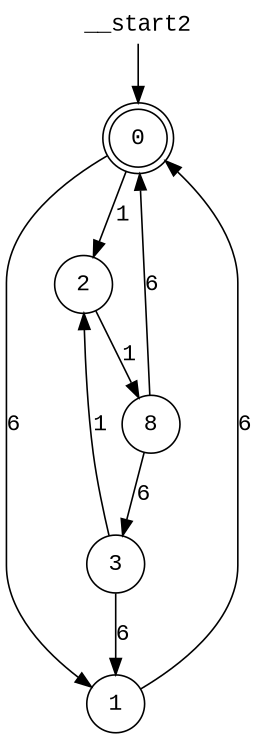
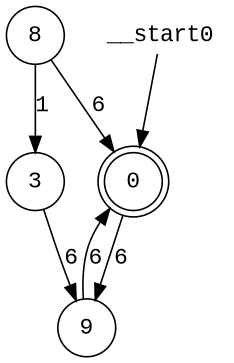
node "__start2": label "__start2" -> "__start0"
node "2": removed
edge "8" -> "3": label "6" -> "1"
node "1": label "1" -> "9"
